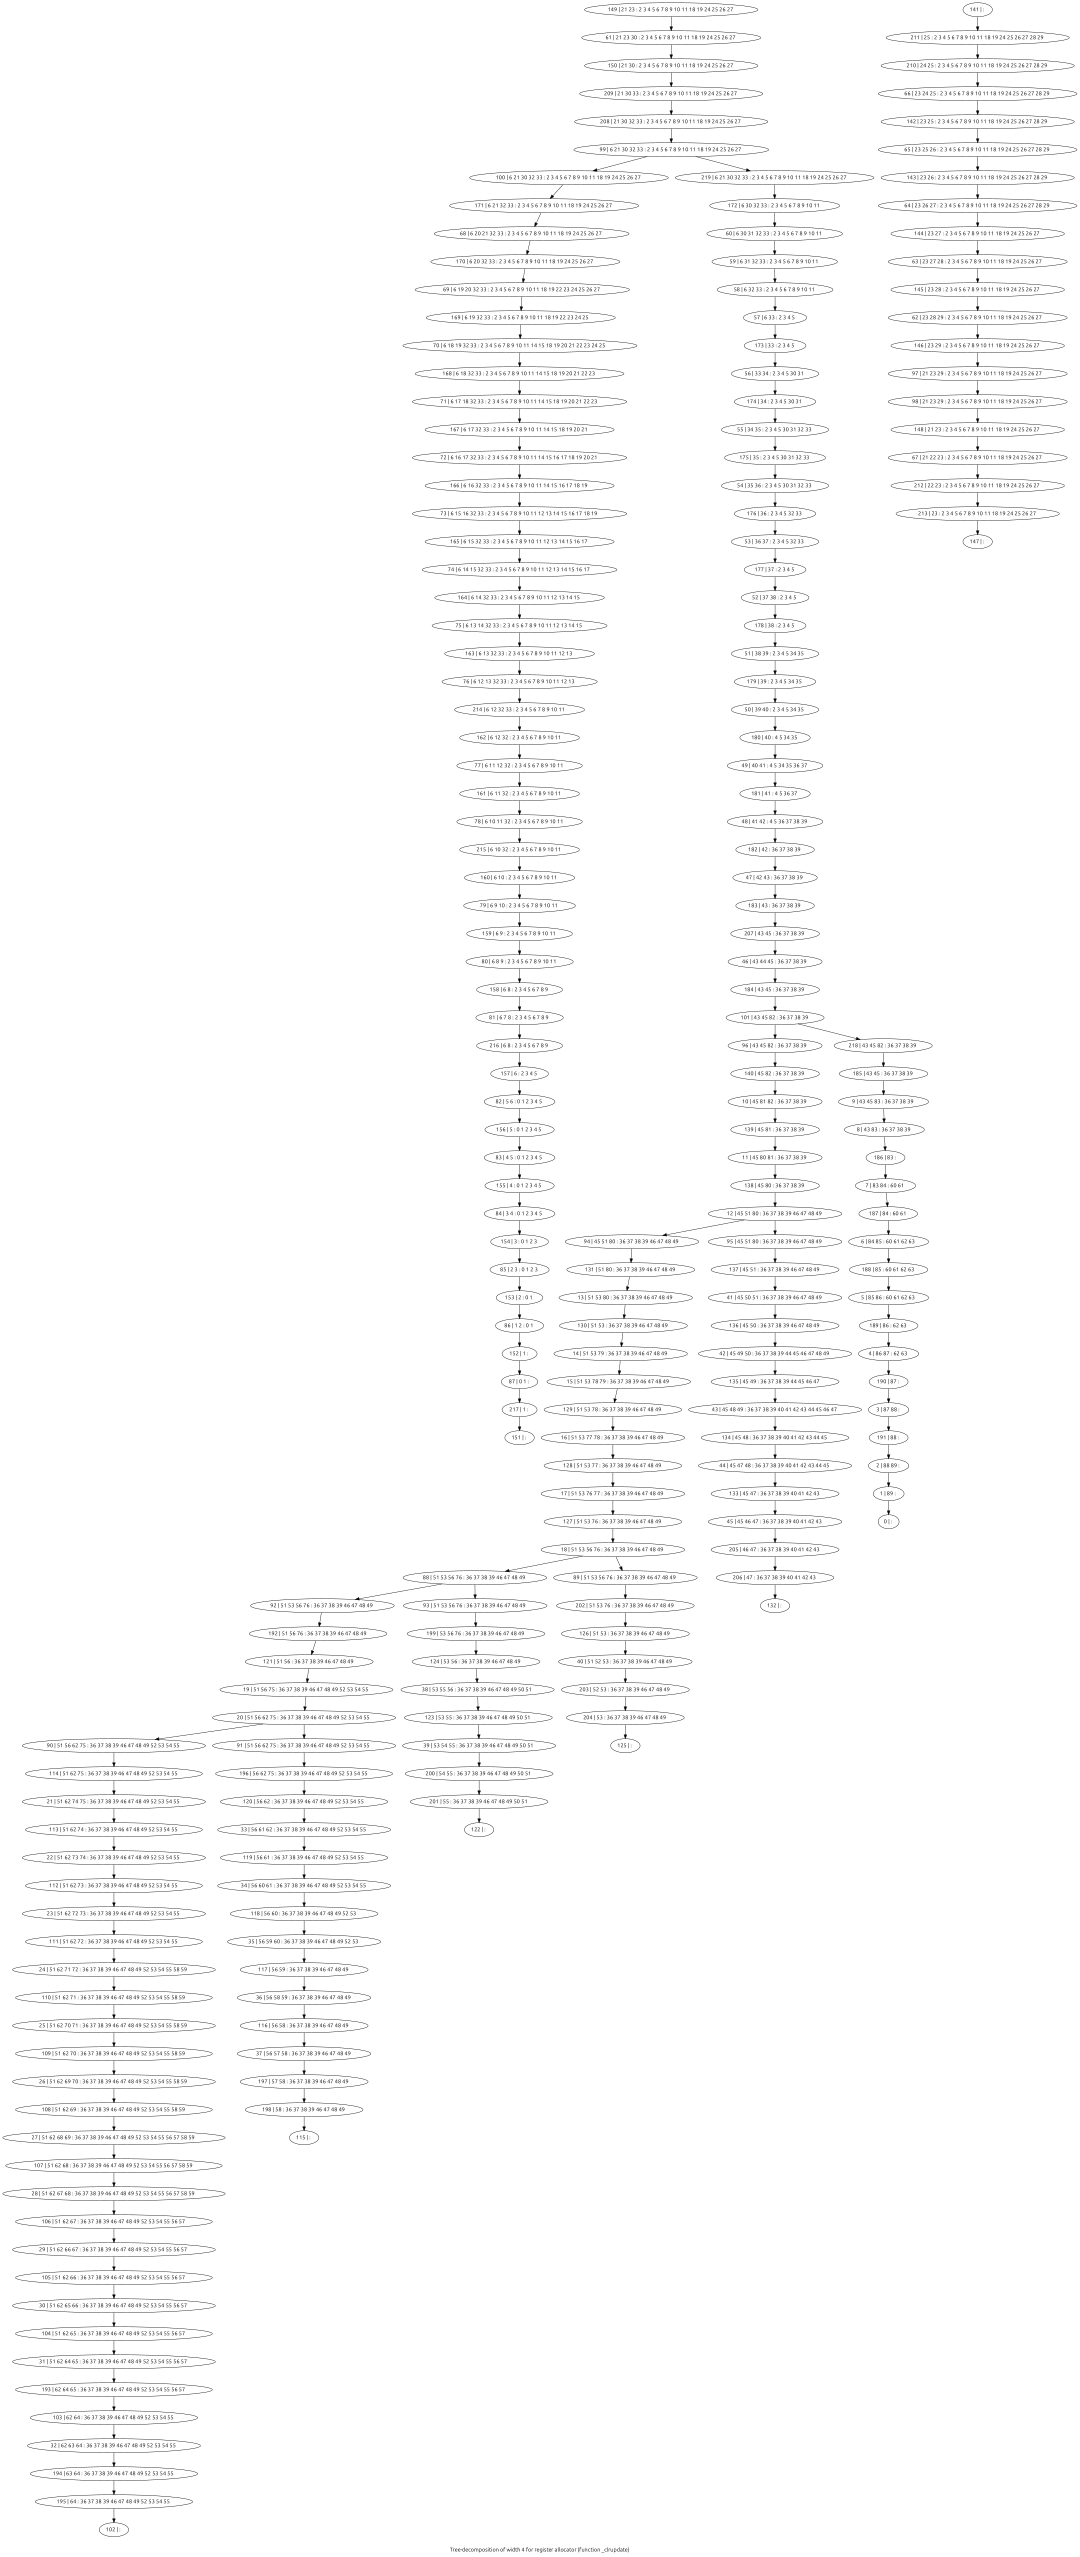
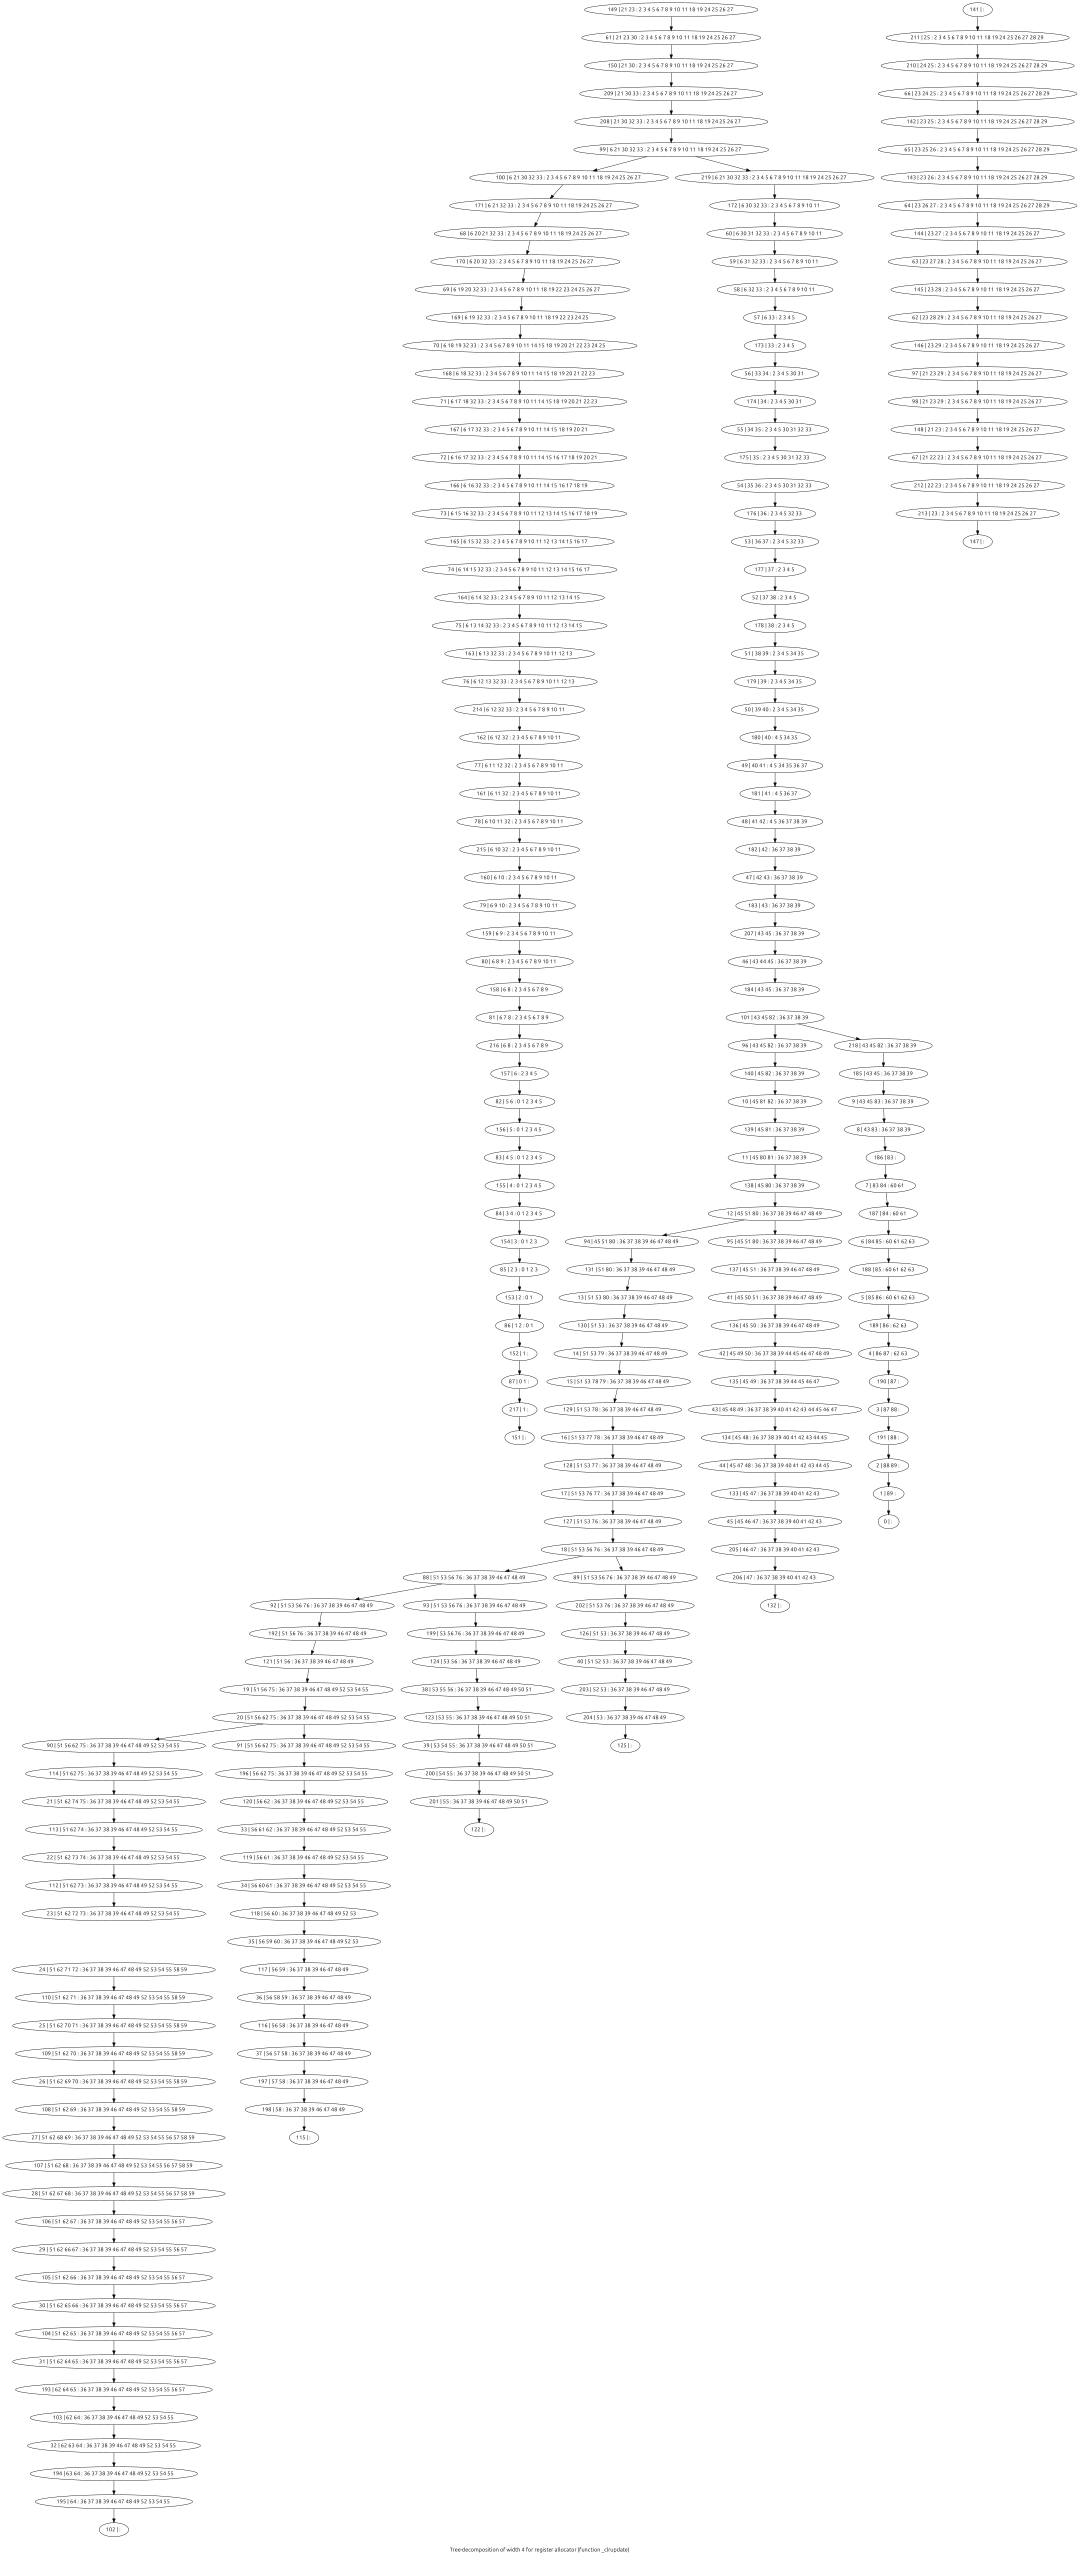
edge "175 | 35 : 2 3 4 5 30 31 32 33" -> "54 | 35 36 : 2 3 4 5 30 31 32 33": removed
edge "184 | 43 45 : 36 37 38 39" -> "101 | 43 45 82 : 36 37 38 39": removed
node "111 | 51 62 72 : 36 37 38 39 46 47 48 49 52 53 54 55": removed
